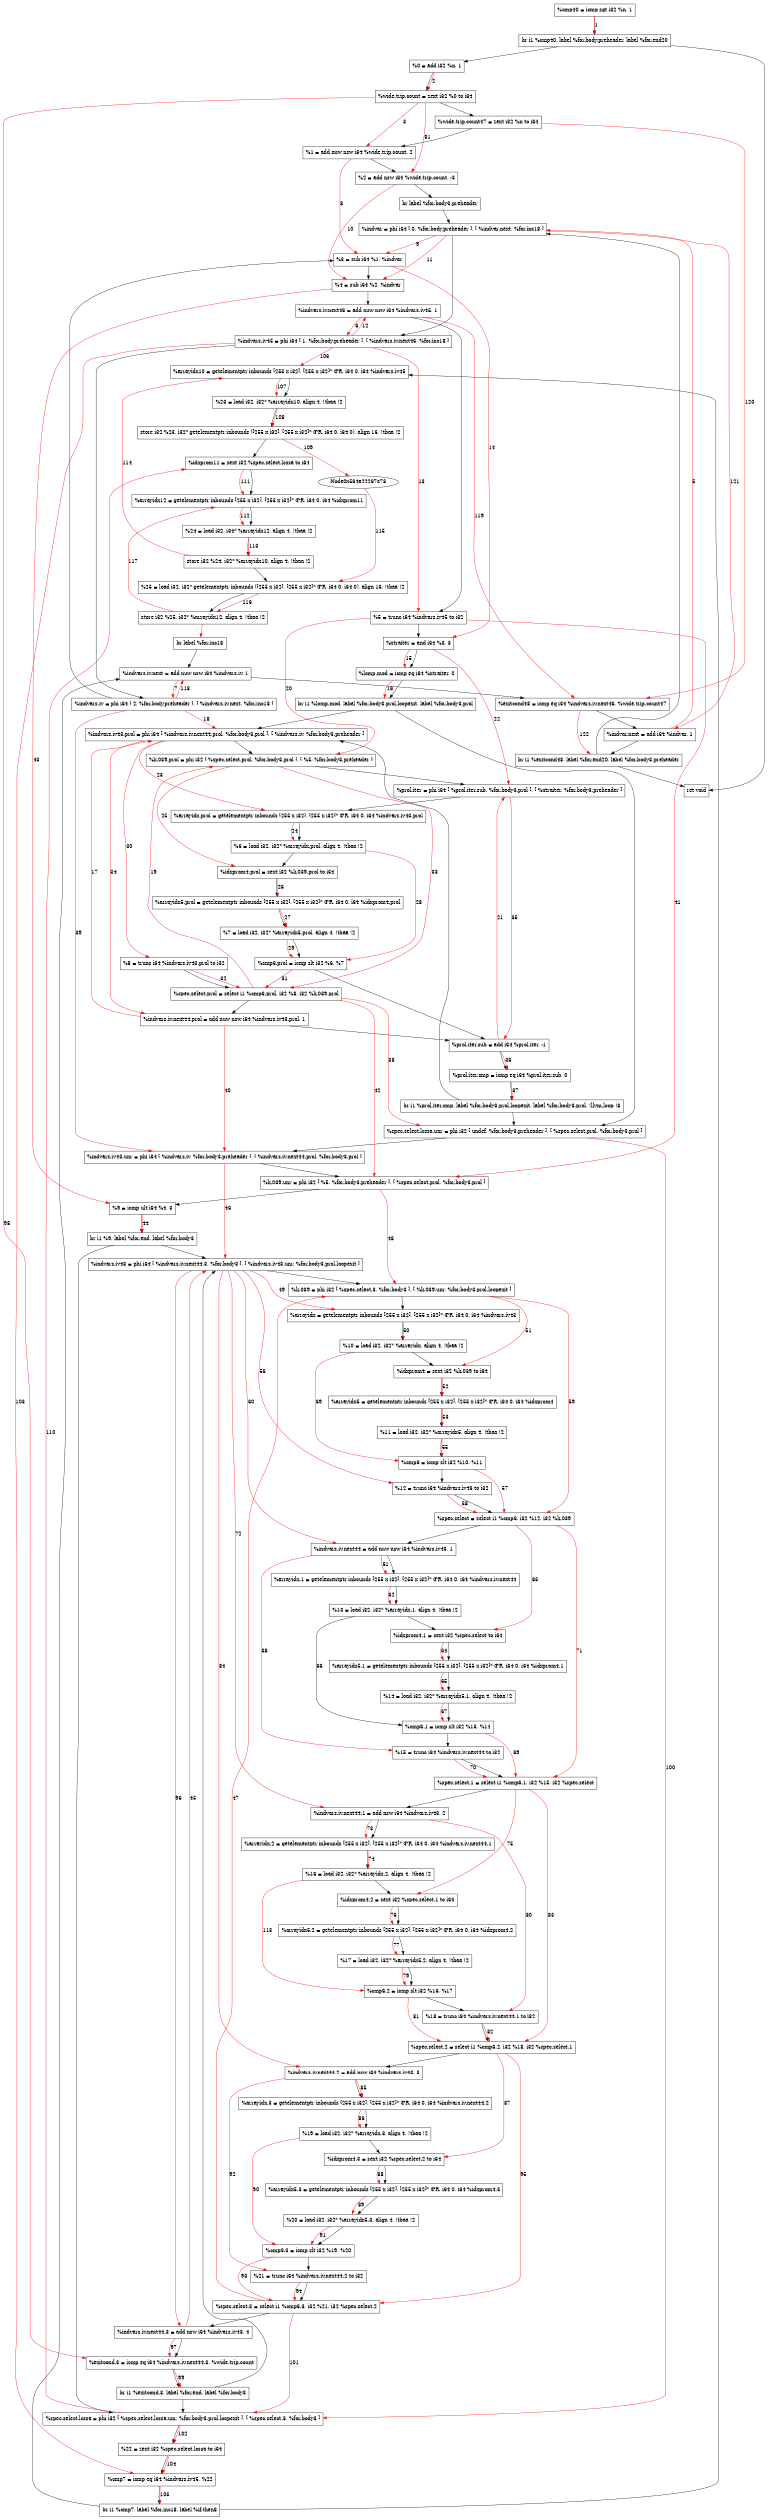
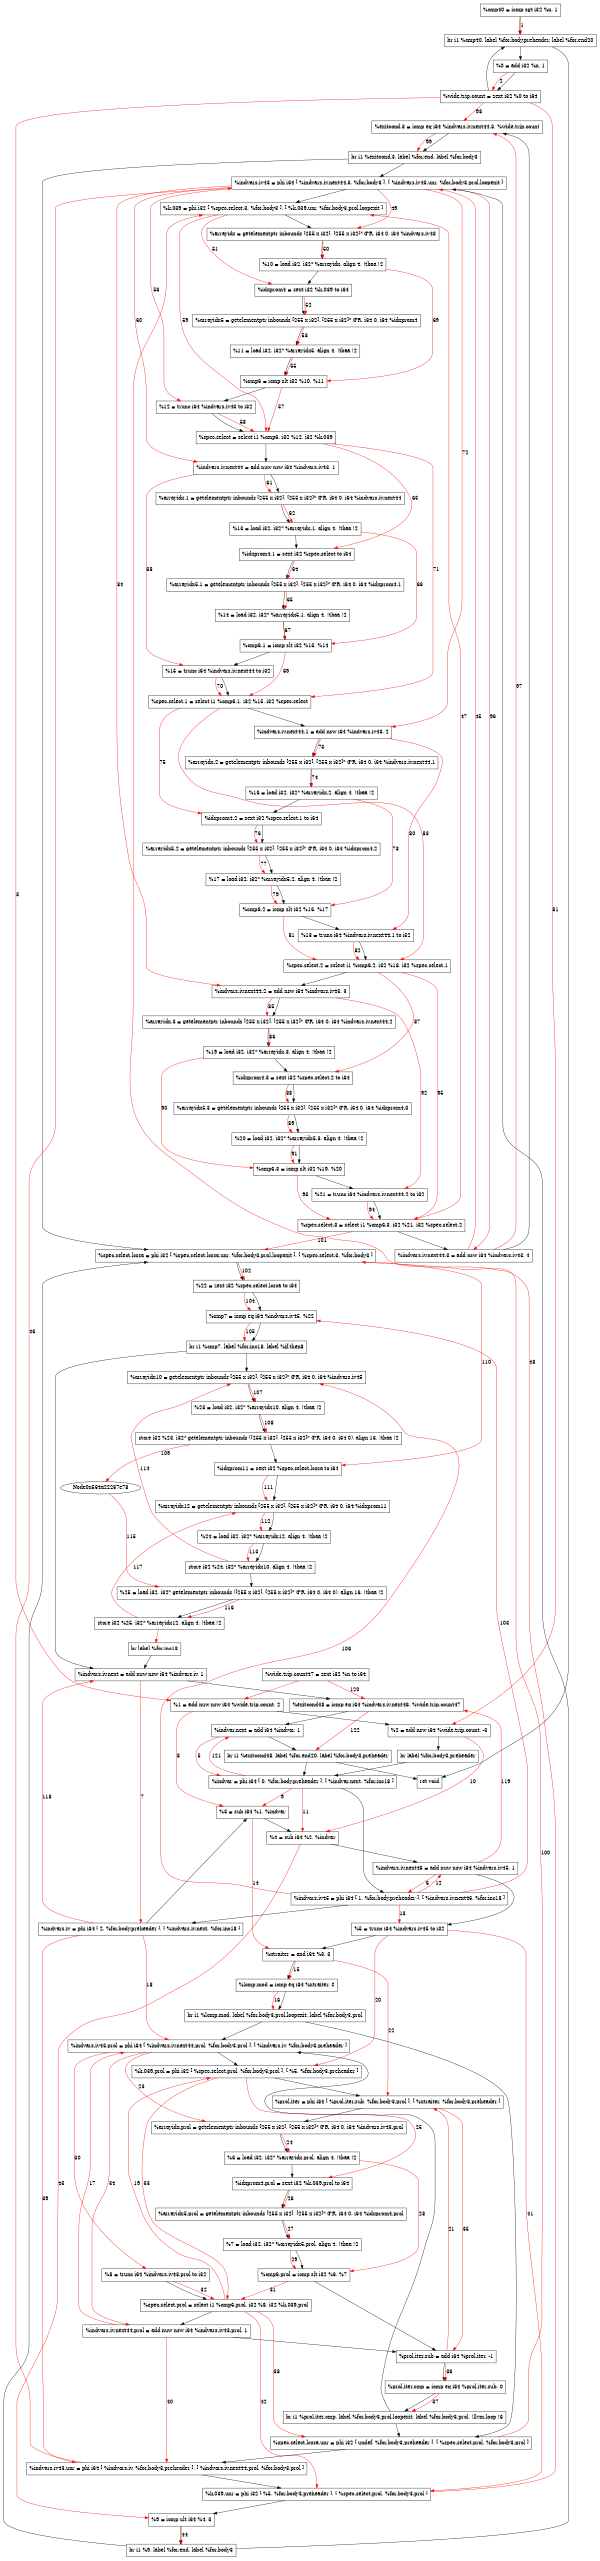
edge "%wide.trip.count = zext i32 %0 to i64" -> "%wide.trip.count47 = zext i32 %n to i64": now "%wide.trip.count = zext i32 %0 to i64" -> "br i1 %cmp40, label %for.body.preheader, label %for.end20"
edge "%wide.trip.count47 = zext i32 %n to i64" -> "%1 = add nuw nsw i64 %wide.trip.count, 2": color black -> red
node "%24 = load i32, i34* %arrayidx12, align 4, !tbaa !2": label "%24 = load i32, i34* %arrayidx12, align 4, !tbaa !2" -> "%24 = load i32, i32* %arrayidx12, align 4, !tbaa !2"
edge "%13 = load i32, i32* %arrayidx.1, align 4, !tbaa !2" -> "%cmp6.1 = icmp slt i32 %13, %14": color black -> red
edge "%16 = load i32, i32* %arrayidx.2, align 4, !tbaa !2" -> "%cmp6.2 = icmp slt i32 %16, %17": label "113" -> "78"
